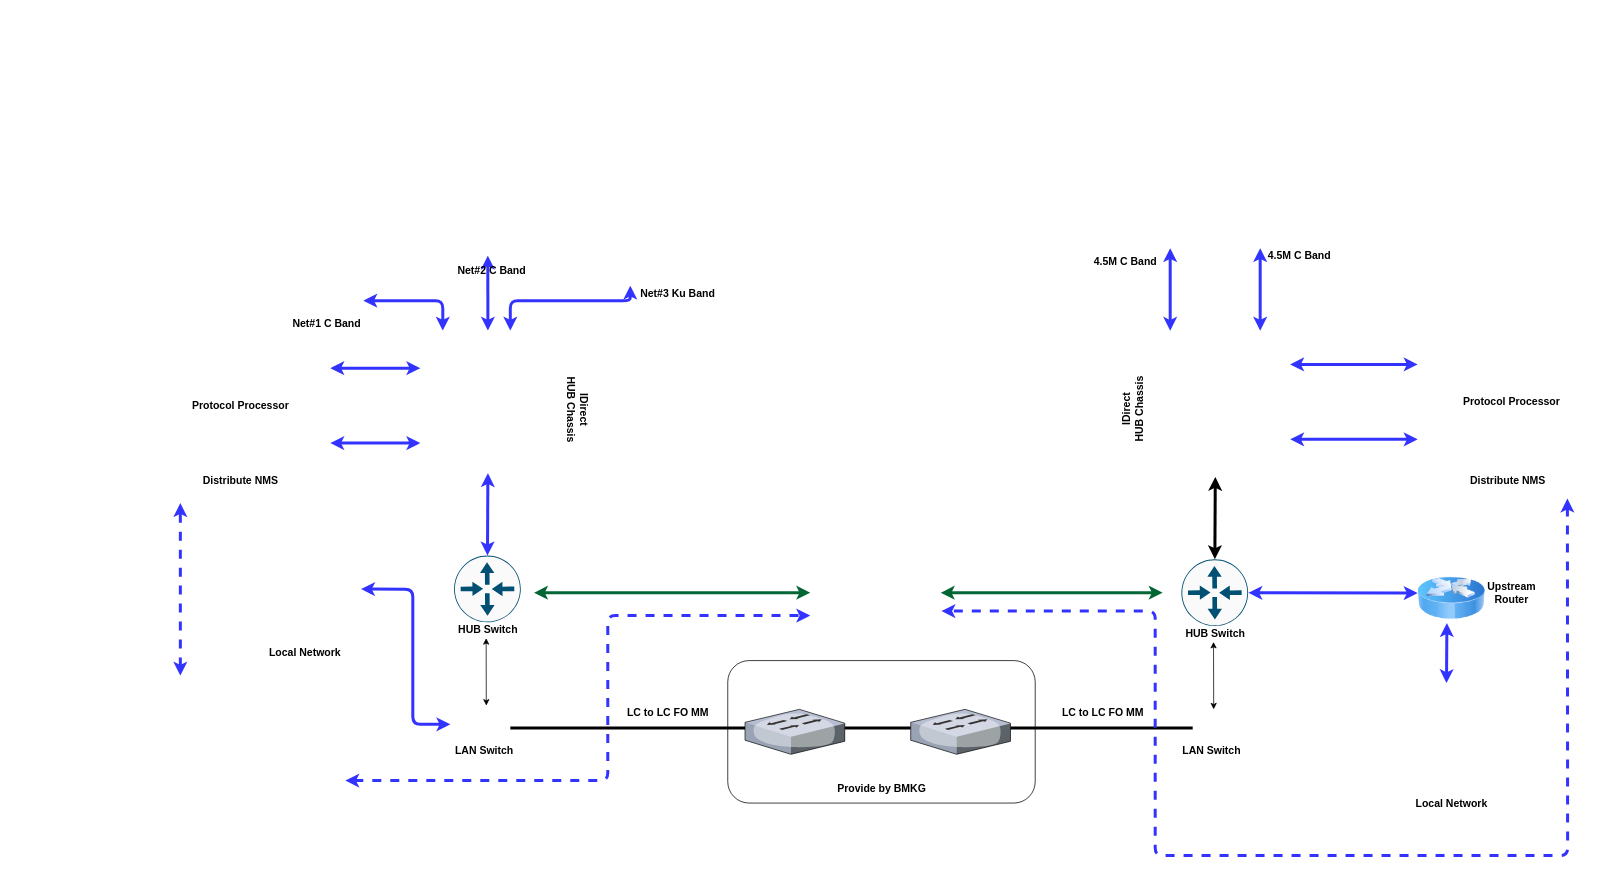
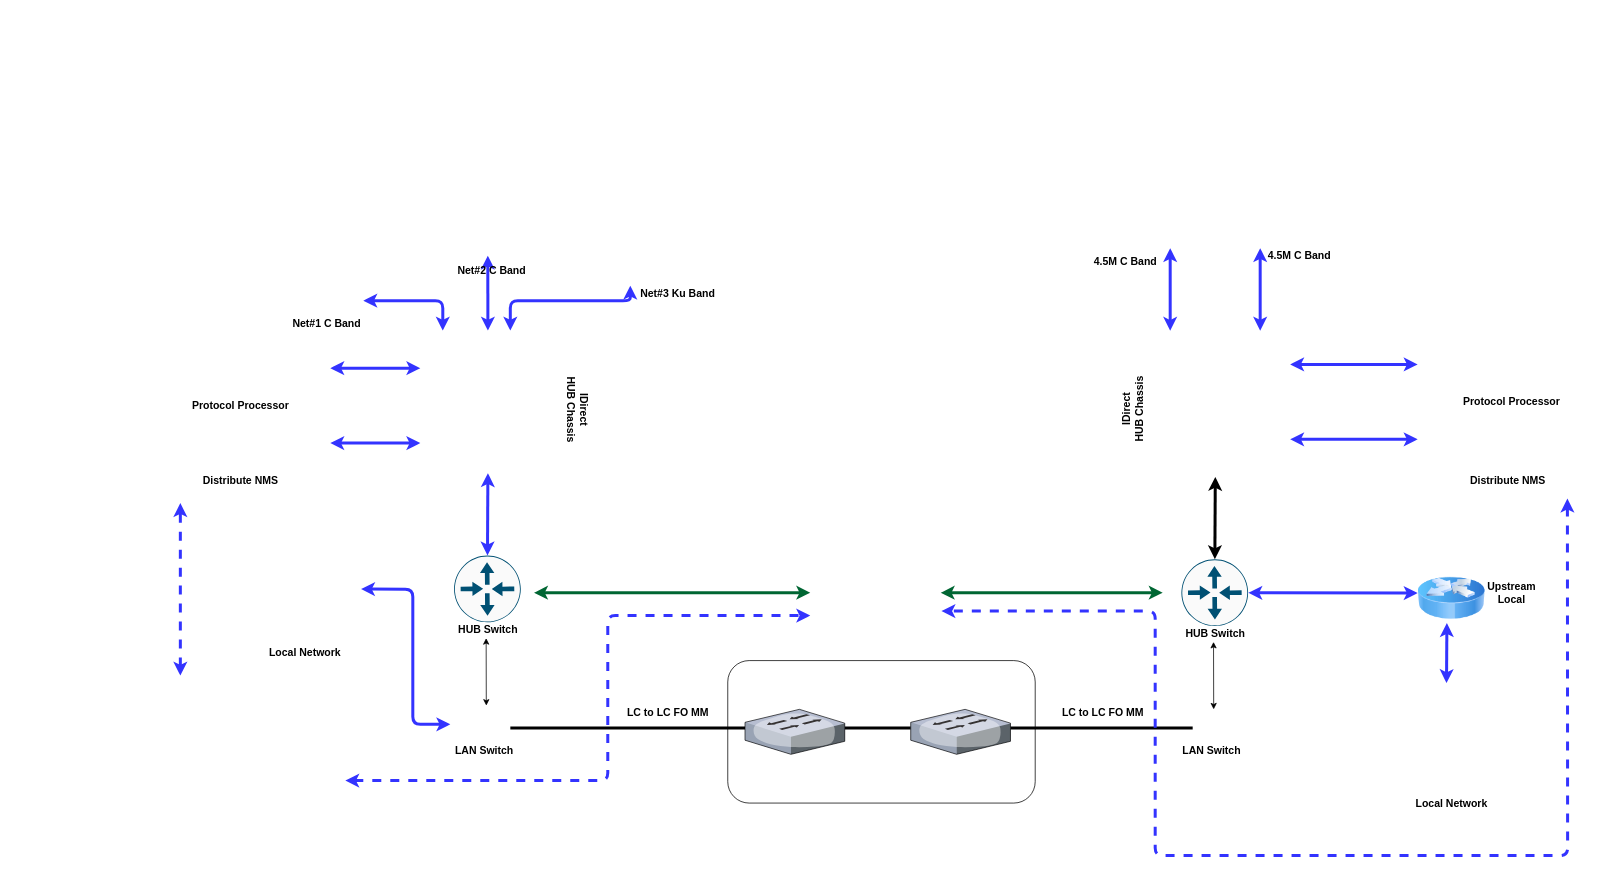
node "Upstream Router": label "Upstream Router" -> "Upstream Local"
node "Provide by BMKG": removed
